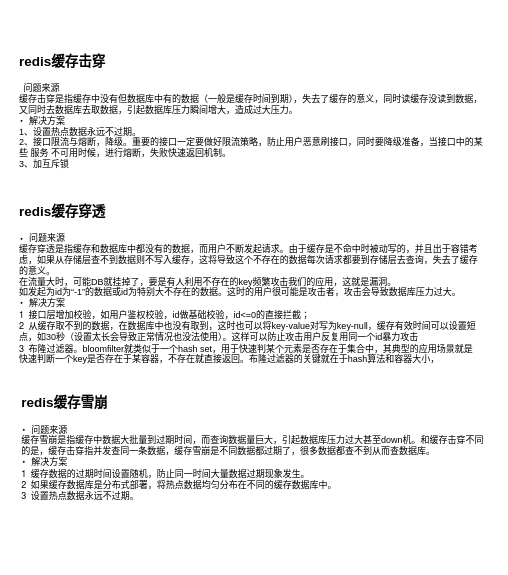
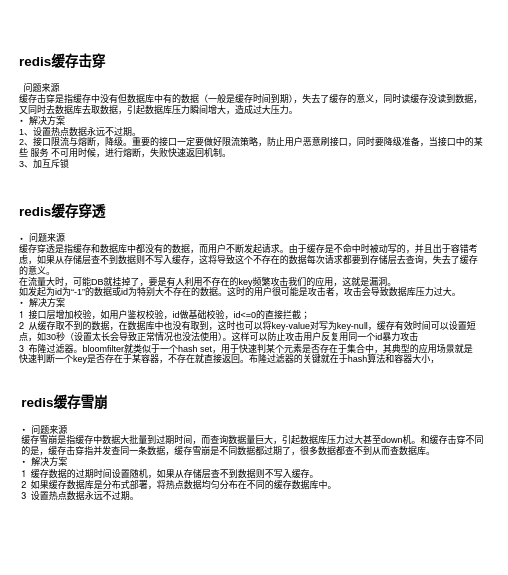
node "redis缓存雪崩●问题来源缓存雪崩是指缓存中数据大批量到过期时间，而查询数据量巨大，引起数据库压力过大甚至down机。和缓存击穿不同的是，缓存击穿指并发查同一条数据，缓存雪崩是不同数据都过期了，很多数据都查不到从而查数据库。●解决方案1缓存数据的过期时间设置随机，防止同一时间大量数据过期现象发生。2如果缓存数据库是分布式部署，将热点数据均匀分布在不同的缓存数据库中。3设置热点数据永远不过期。": label "redis缓存雪崩●问题来源缓存雪崩是指缓存中数据大批量到过期时间，而查询数据量巨大，引起数据库压力过大甚至down机。和缓存击穿不同的是，缓存击穿指并发查同一条数据，缓存雪崩是不同数据都过期了，很多数据都查不到从而查数据库。●解决方案1缓存数据的过期时间设置随机，防止同一时间大量数据过期现象发生。2如果缓存数据库是分布式部署，将热点数据均匀分布在不同的缓存数据库中。3设置热点数据永远不过期。" -> "redis缓存雪崩●问题来源缓存雪崩是指缓存中数据大批量到过期时间，而查询数据量巨大，引起数据库压力过大甚至down机。和缓存击穿不同的是，缓存击穿指并发查同一条数据，缓存雪崩是不同数据都过期了，很多数据都查不到从而查数据库。●解决方案1缓存数据的过期时间设置随机，如果从存储层查不到数据则不写入缓存。2如果缓存数据库是分布式部署，将热点数据均匀分布在不同的缓存数据库中。3设置热点数据永远不过期。"
